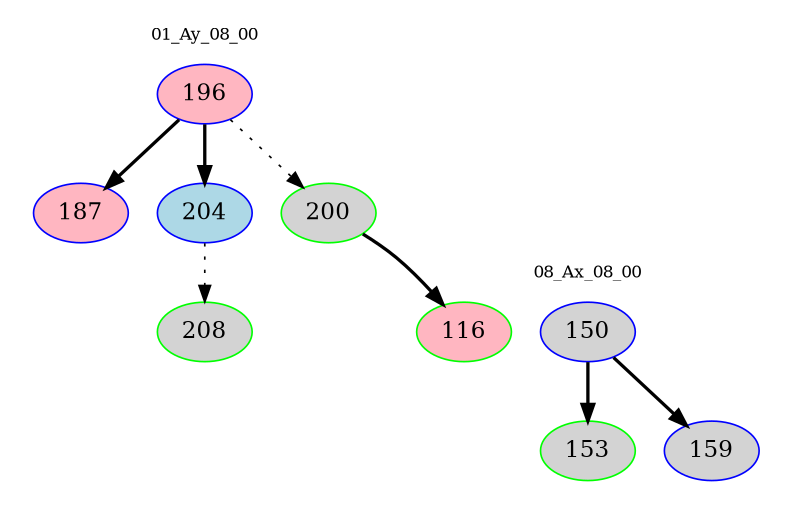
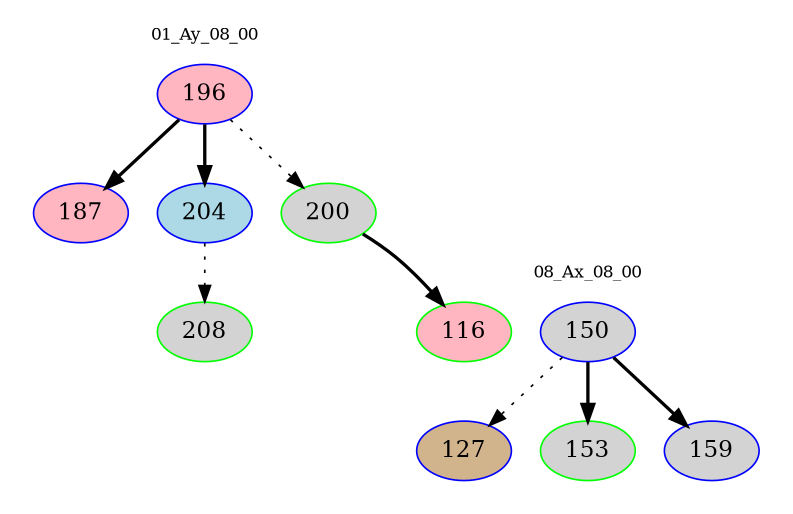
node "127": added
